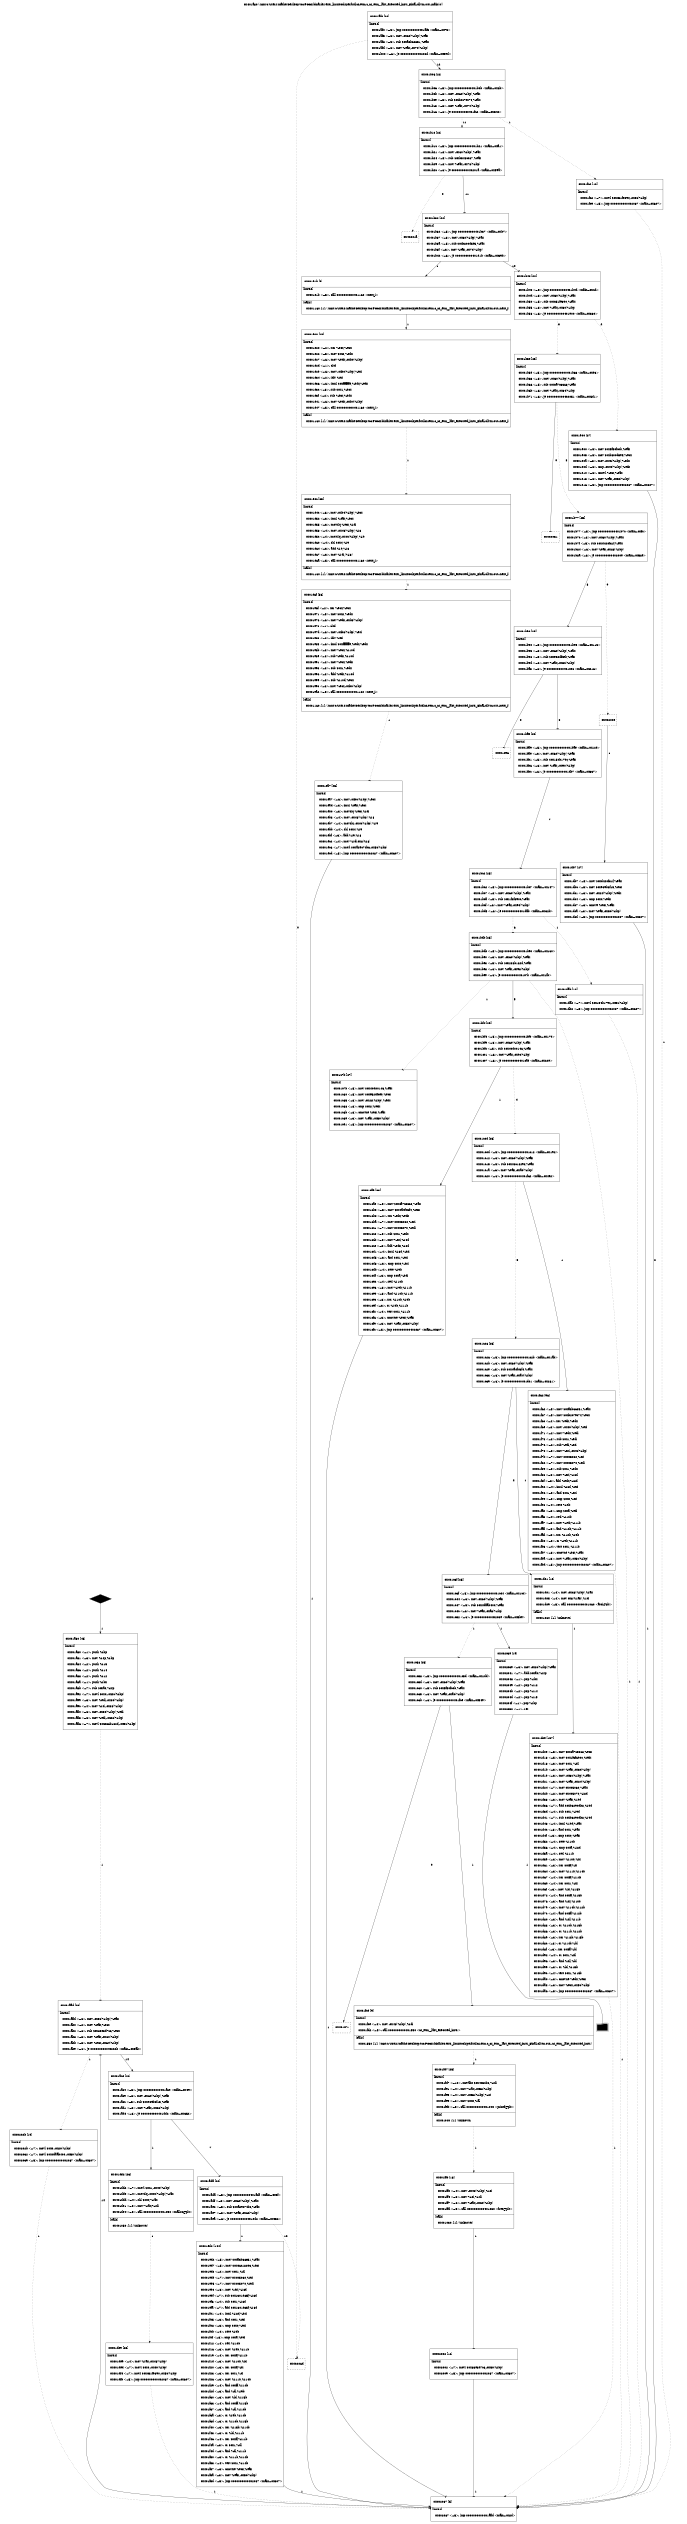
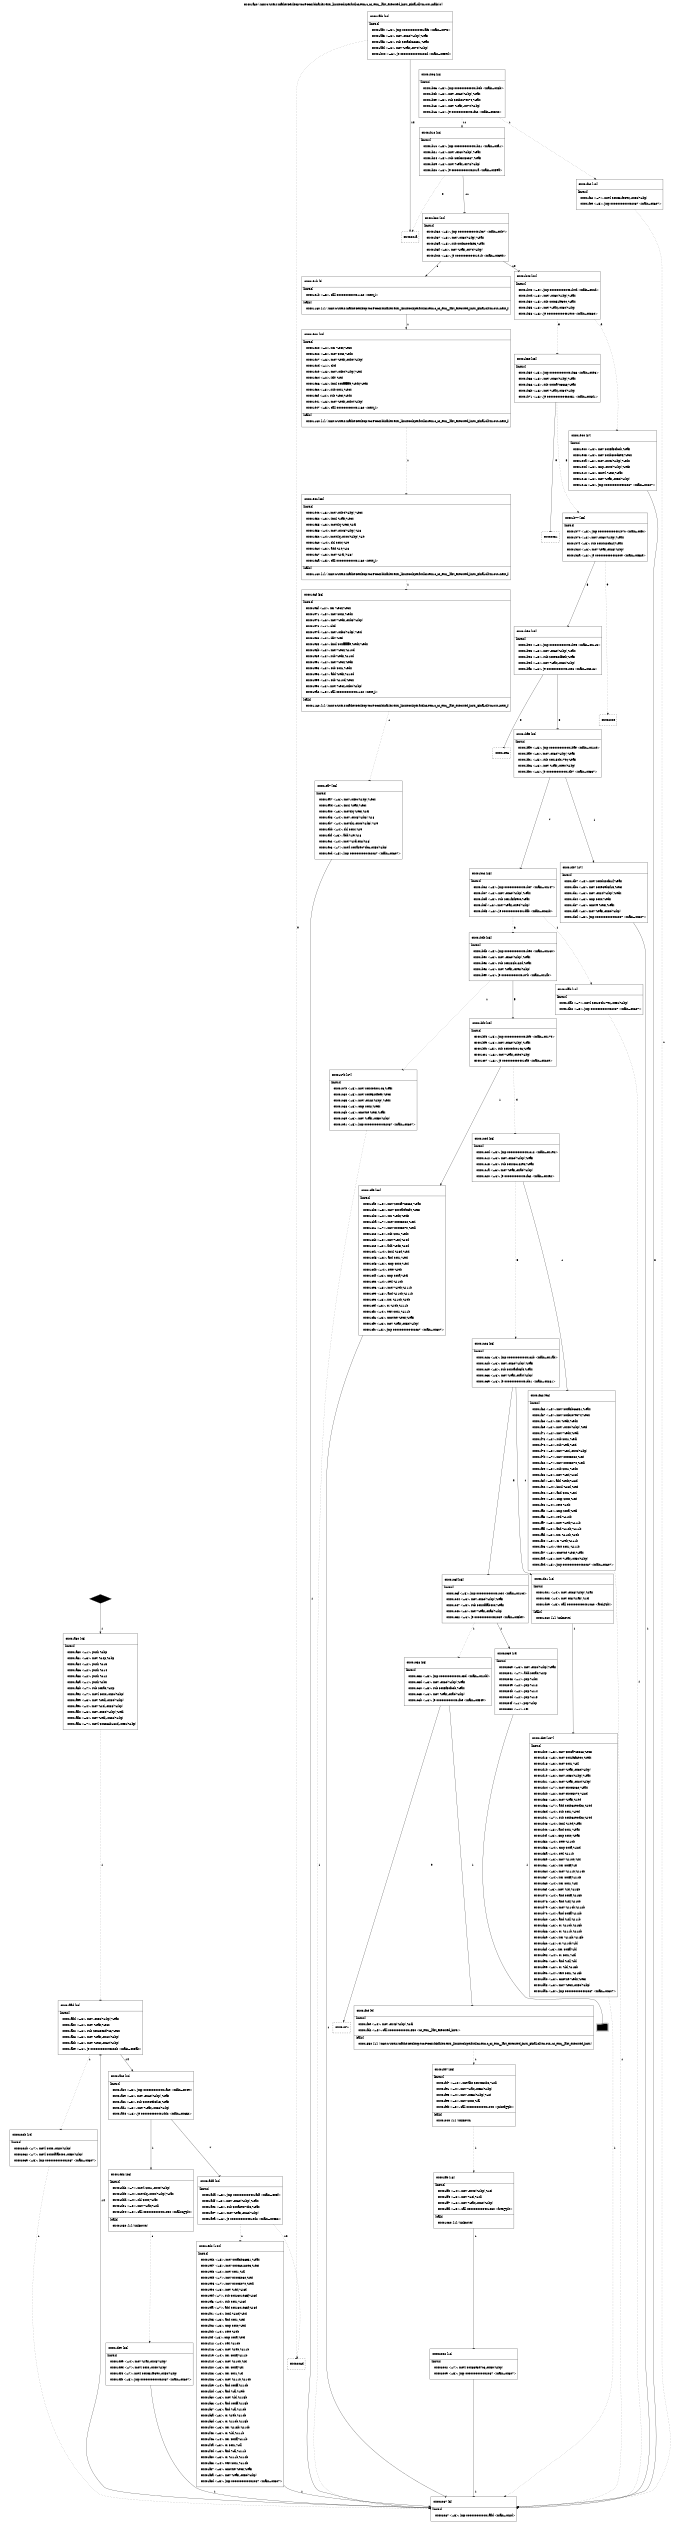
edge "0x401af0 [22]" -> "0x401b06 [22]": now "0x401af0 [22]" -> "0x40201a"
edge "0x40200e" -> "0x401db7 [27]": now "0x401ba9 [25]" -> "0x401db7 [27]"
edge "0x401bdb [25]" -> "0x402087 [5]": now "0x401c7b [27]" -> "0x402087 [5]"
edge "0x401ada [22]" -> "0x401ed2 [144]": style solid -> dotted
edge "0x401de9 [23]" -> "0x402087 [5]": style dotted -> solid
